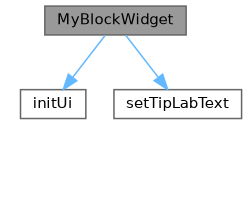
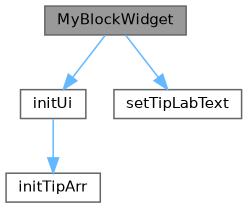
node "initTipArr": added
